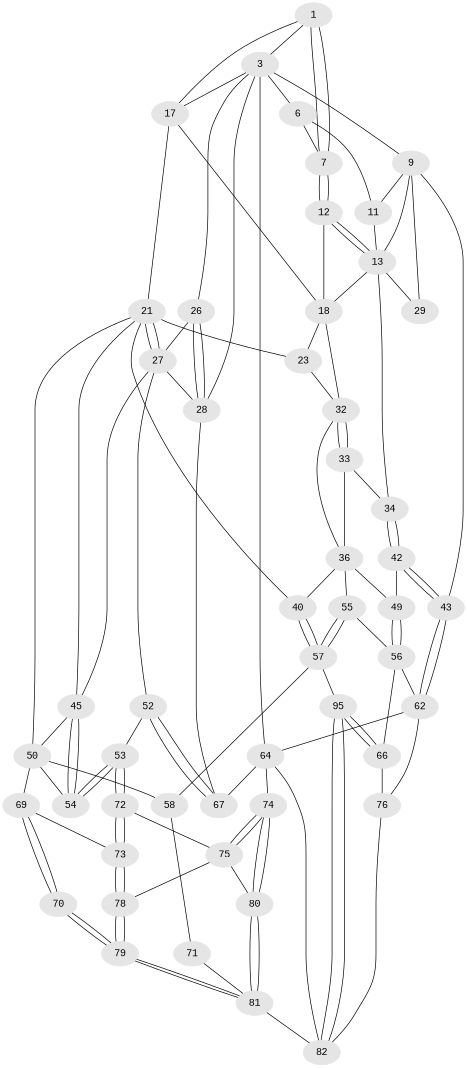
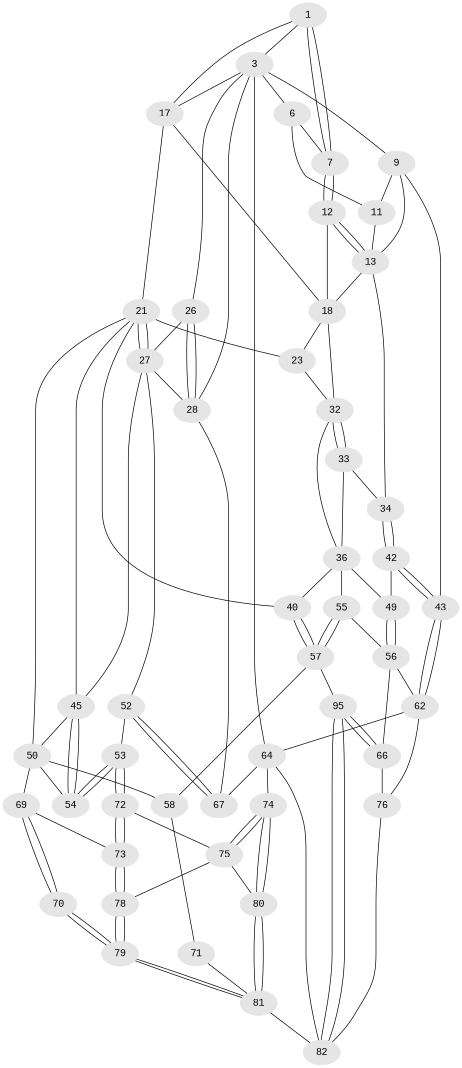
node "29": removed
